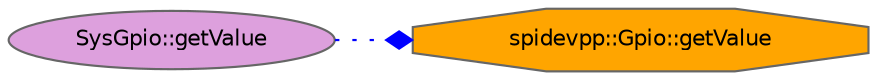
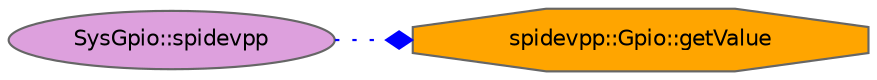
node "SysGpio::getValue": label "SysGpio::getValue" -> "SysGpio::spidevpp"
